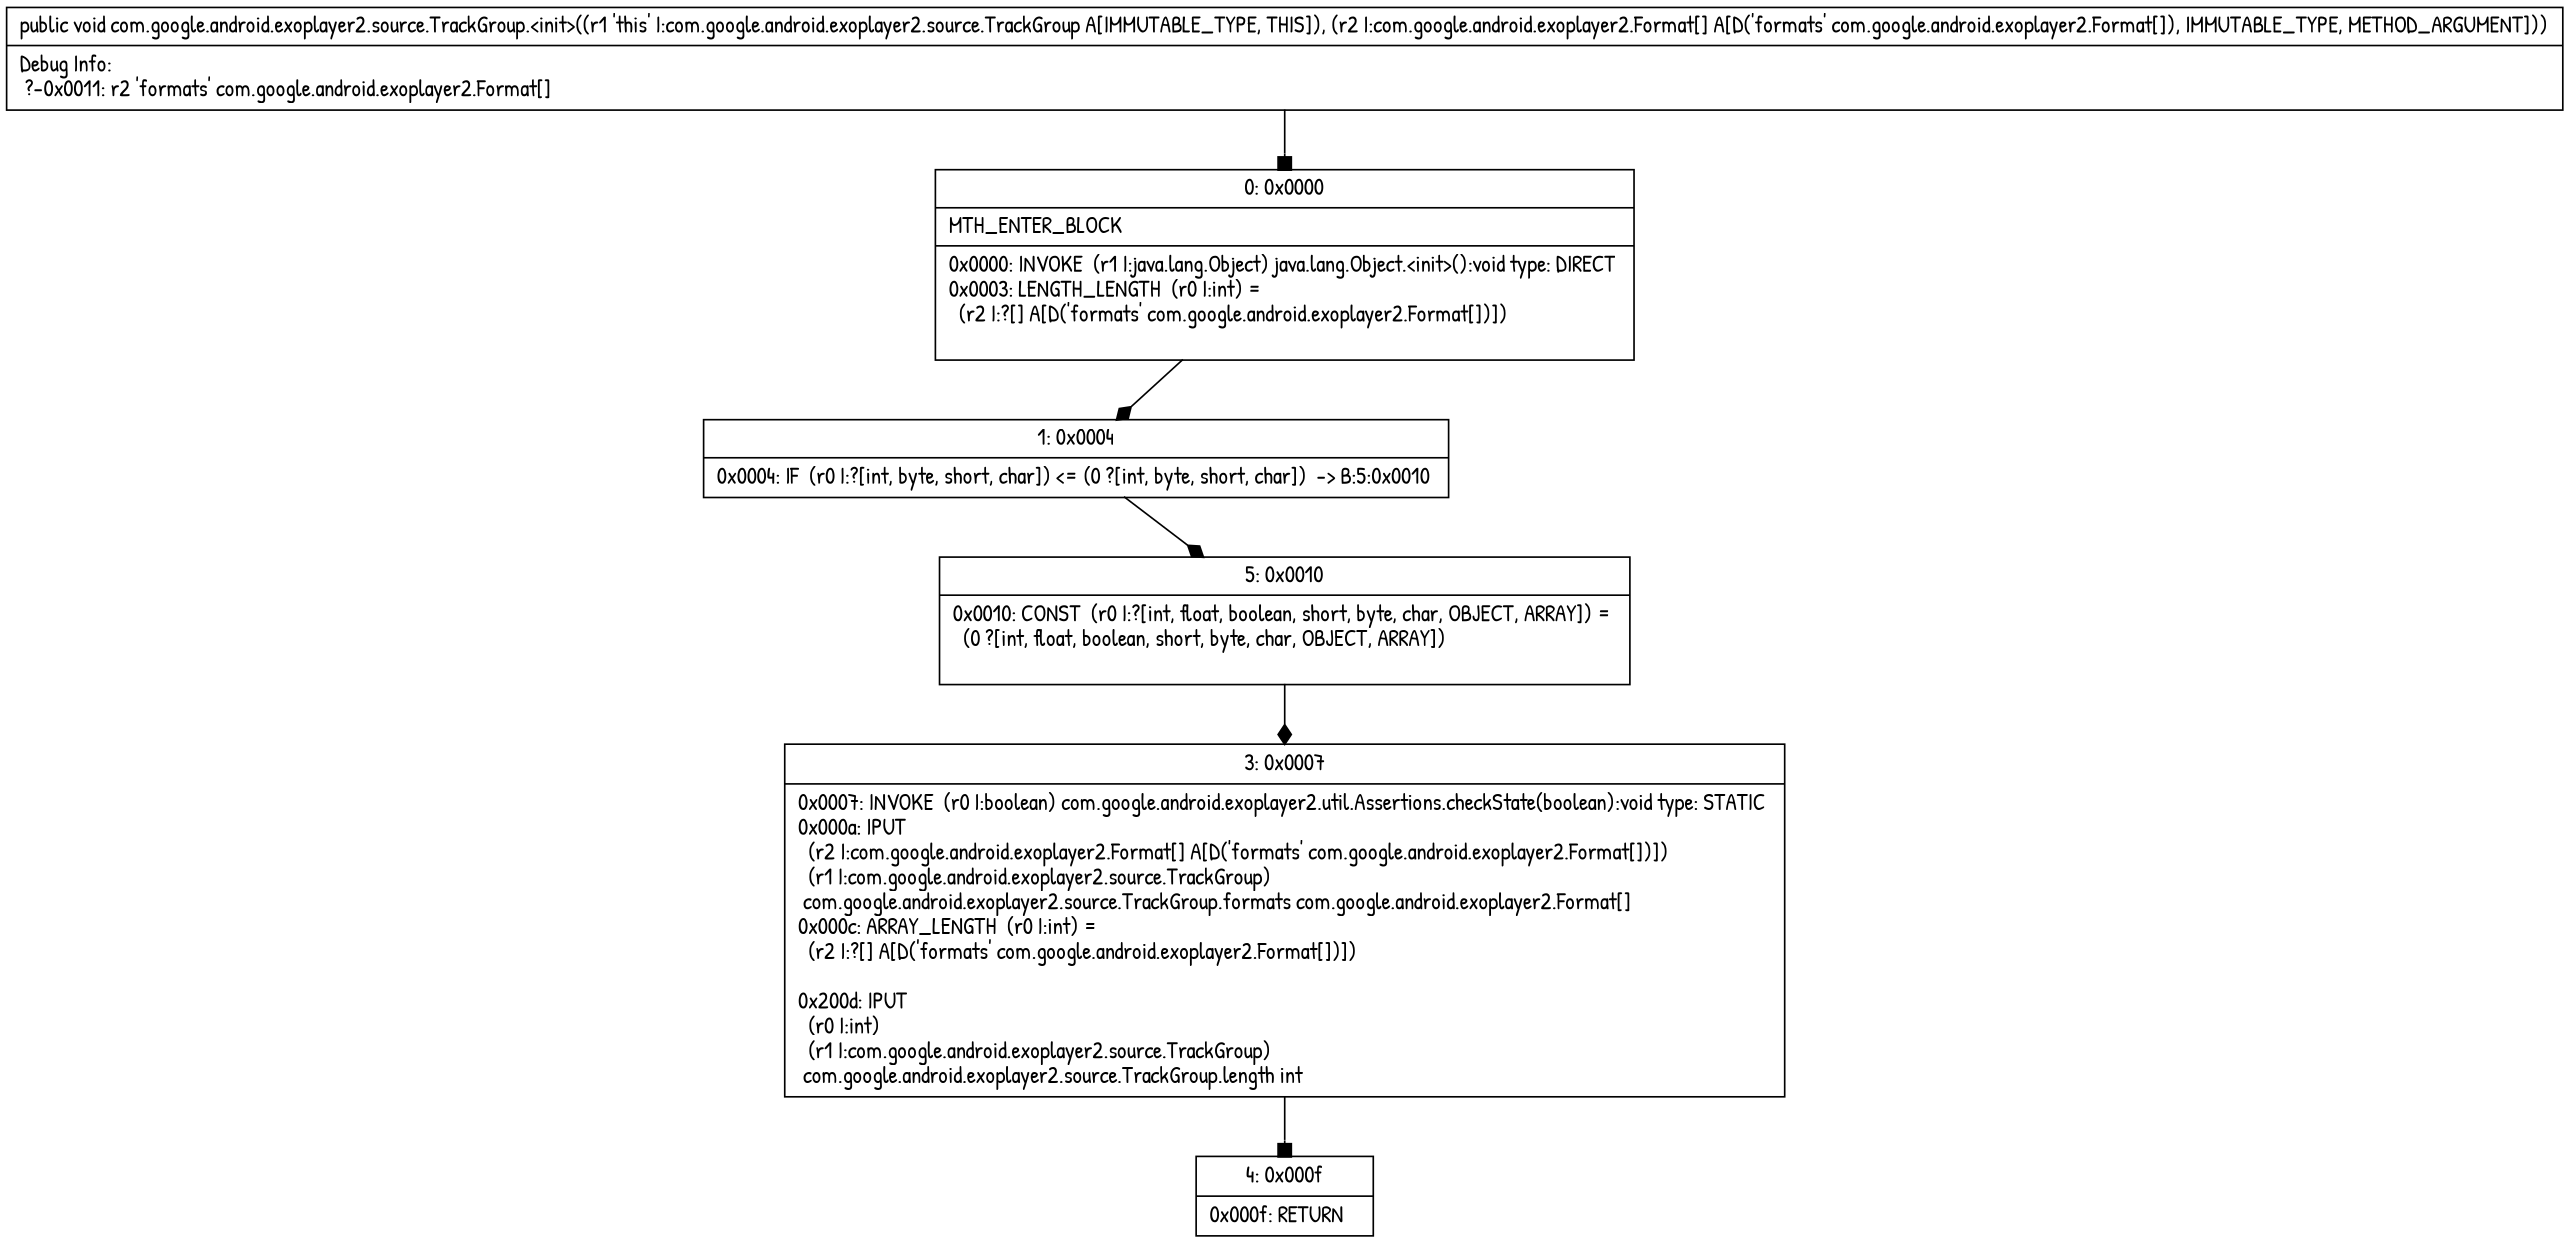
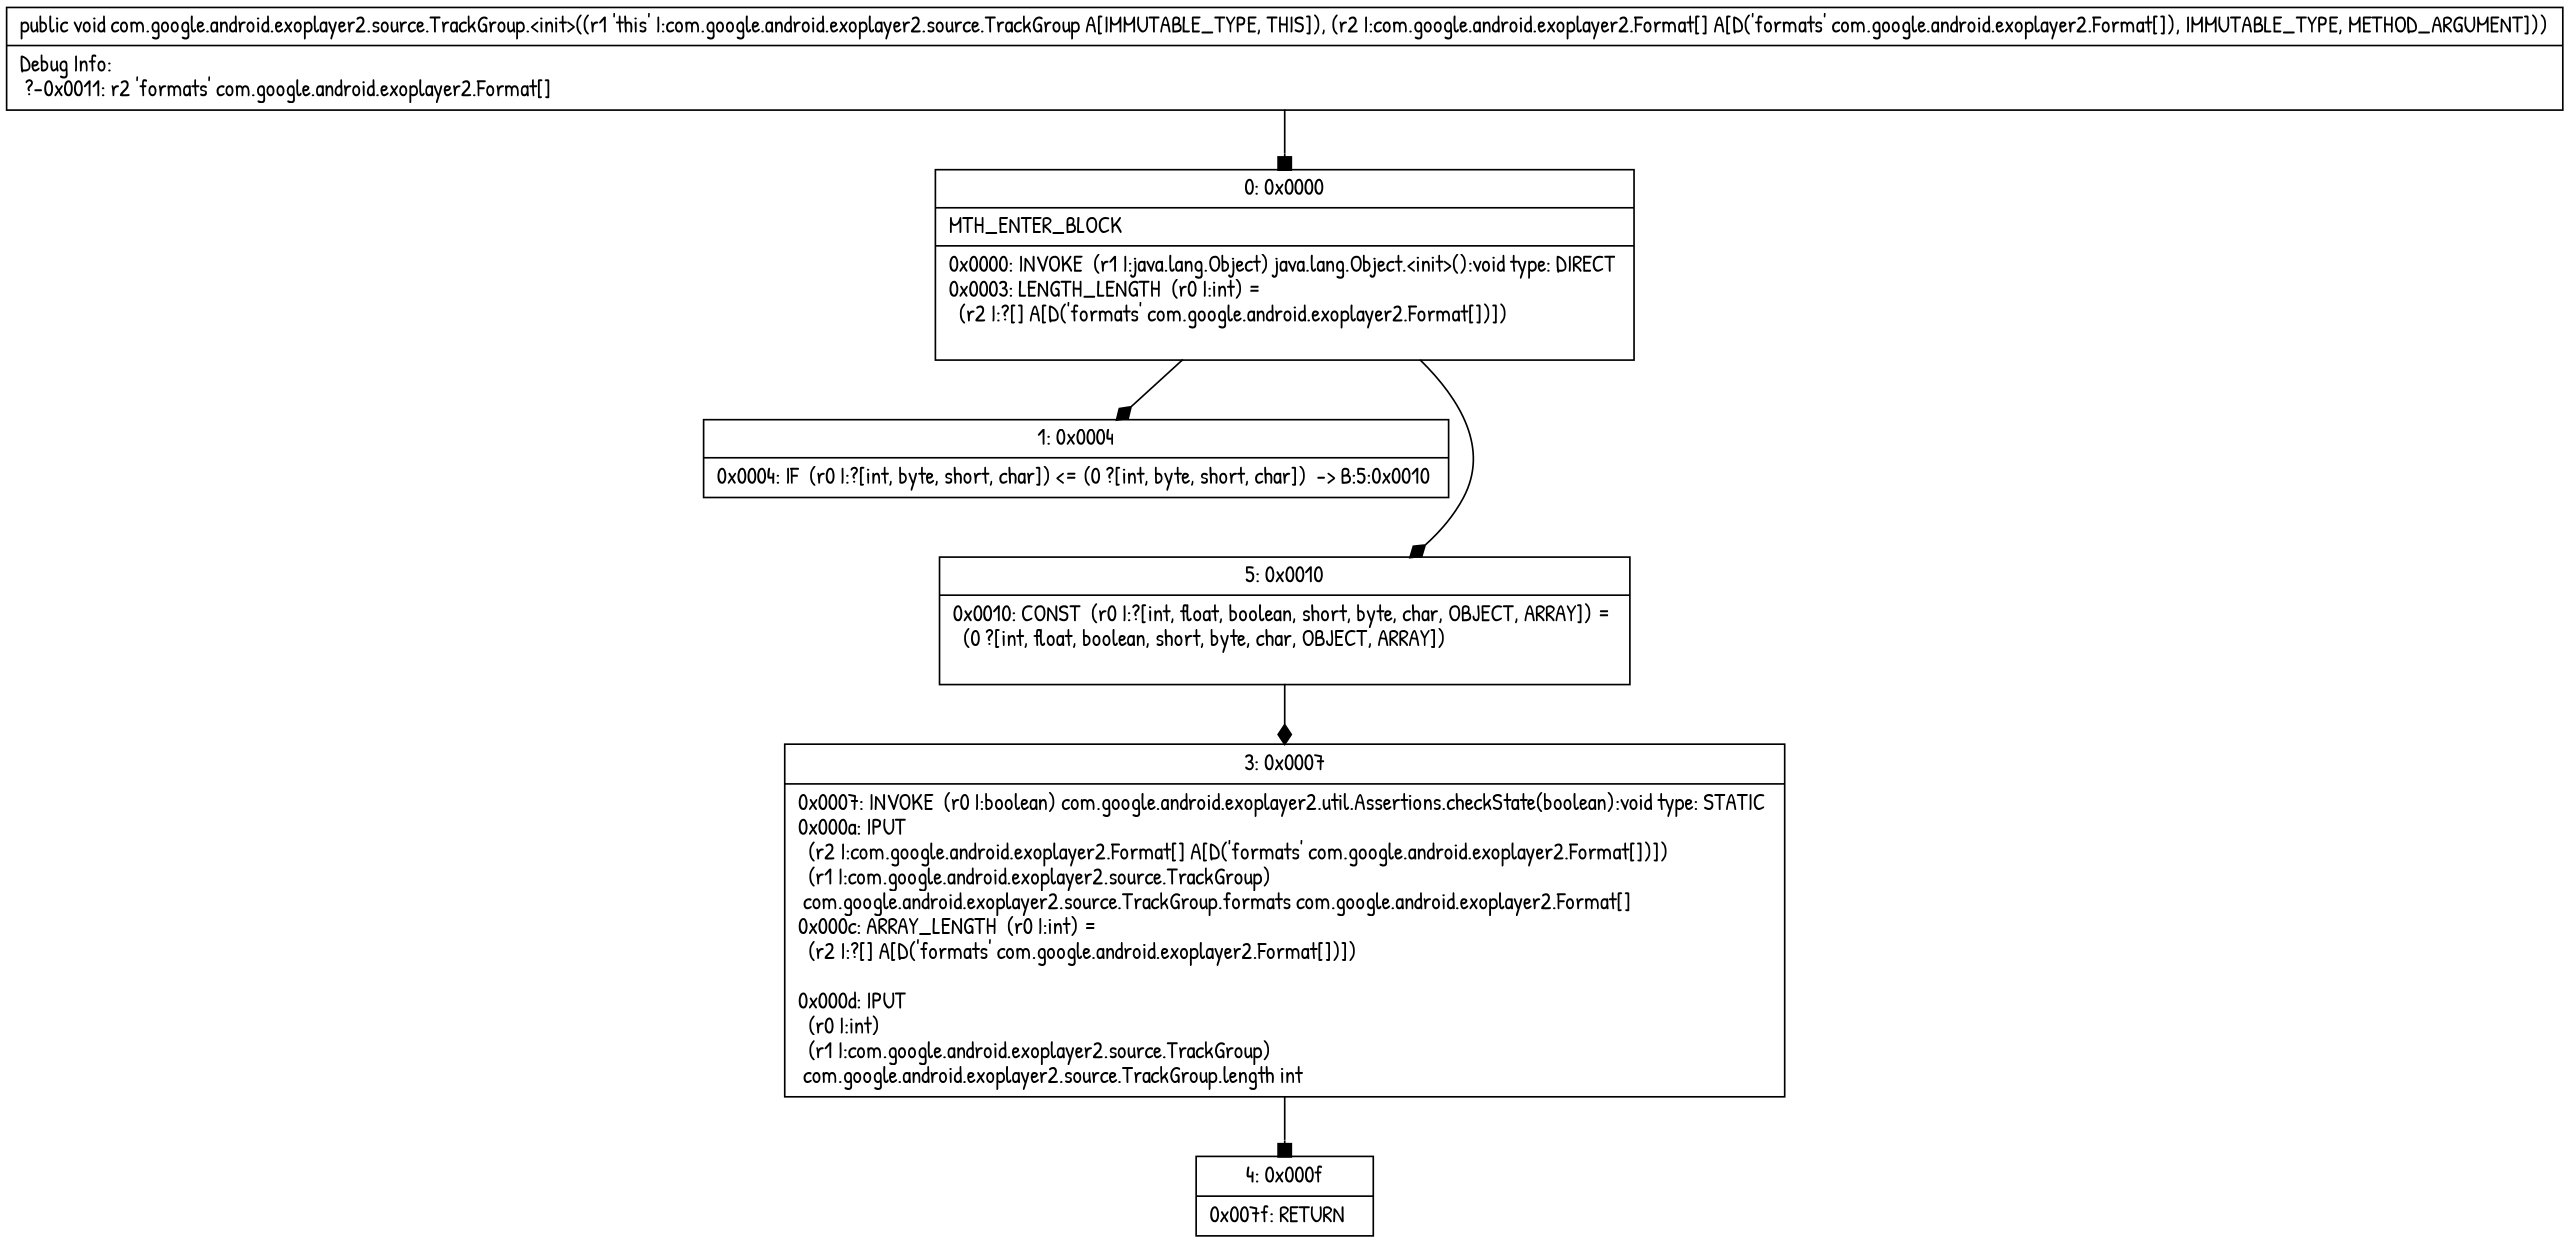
edge "1: 0x0004" -> "5: 0x0010": now "0: 0x0000" -> "5: 0x0010"
node "3: 0x0007": text "0x200d: IPUT" -> "0x000d: IPUT"
node "4: 0x000f": text "0x000f: RETURN" -> "0x007f: RETURN"
